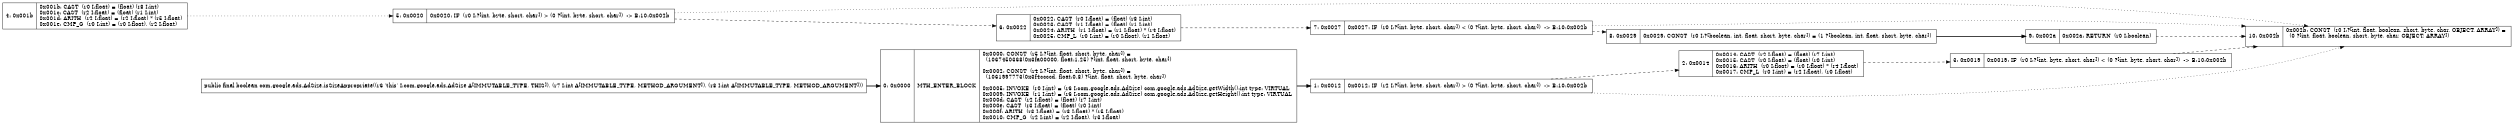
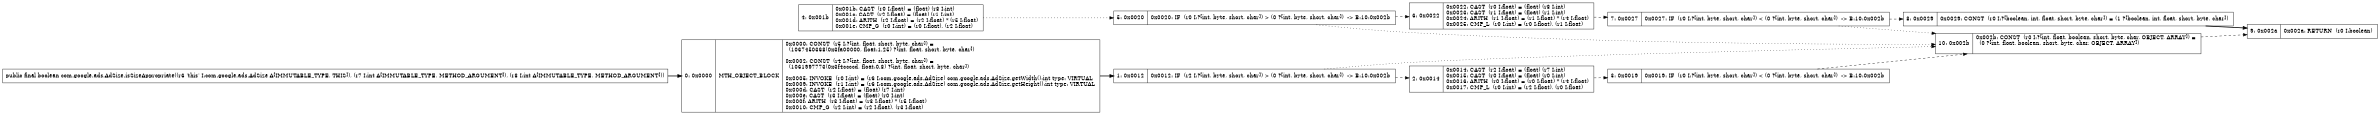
edge "9: 0x002a" -> "10: 0x002b": reversed
node "0: 0x0000": text "MTH_ENTER_BLOCK" -> "MTH_OBJECT_BLOCK"
